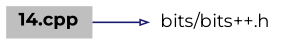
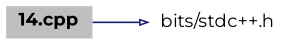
node "bits/bits++.h": label "bits/bits++.h" -> "bits/stdc++.h"
